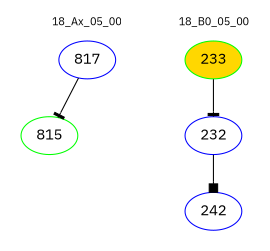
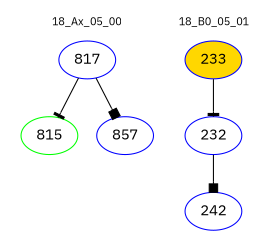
cluster "18_B0_05_00": label "18_B0_05_00" -> "18_B0_05_01"
node "233": color green -> blue
node "857": added
